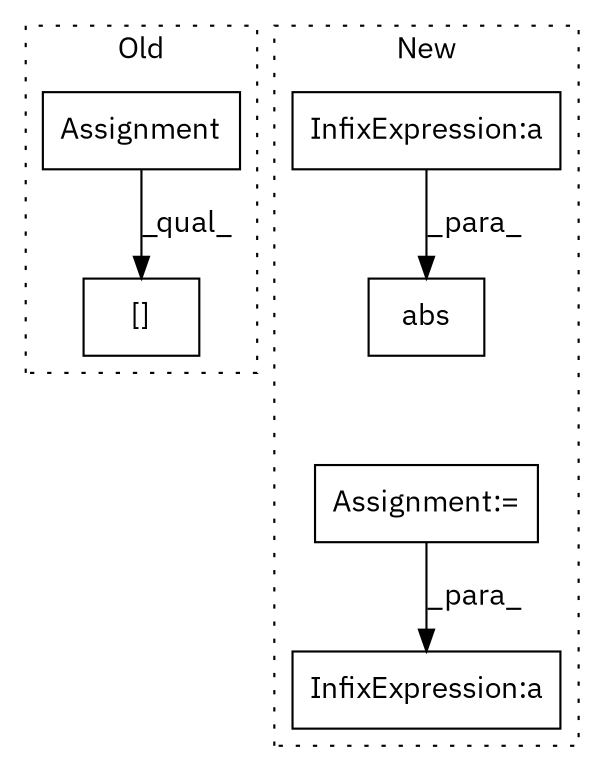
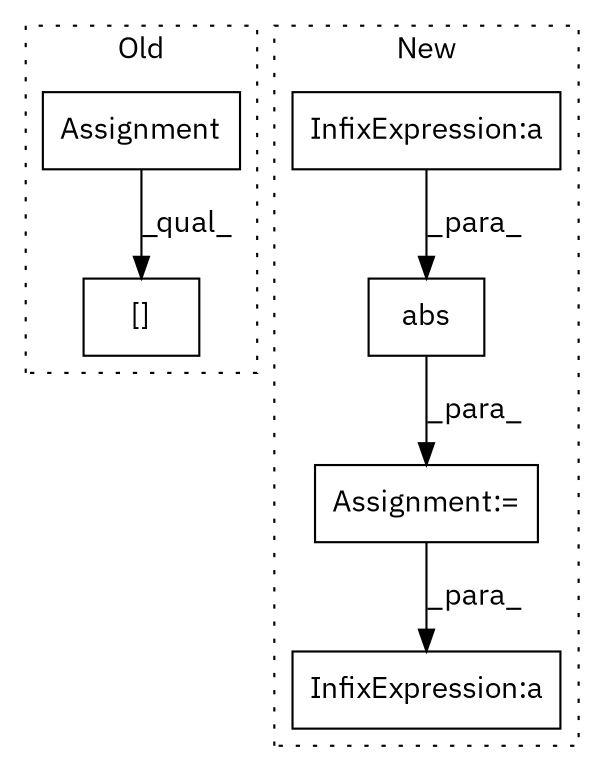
edge "abs" -> "Assignment:=": added, label "_para_"
